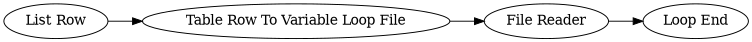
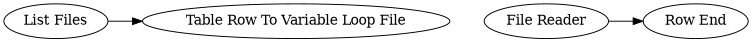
node "List Row": label "List Row" -> "List Files"
edge "Table Row To Variable Loop File" -> "File Reader": removed
node "Loop End": label "Loop End" -> "Row End"
